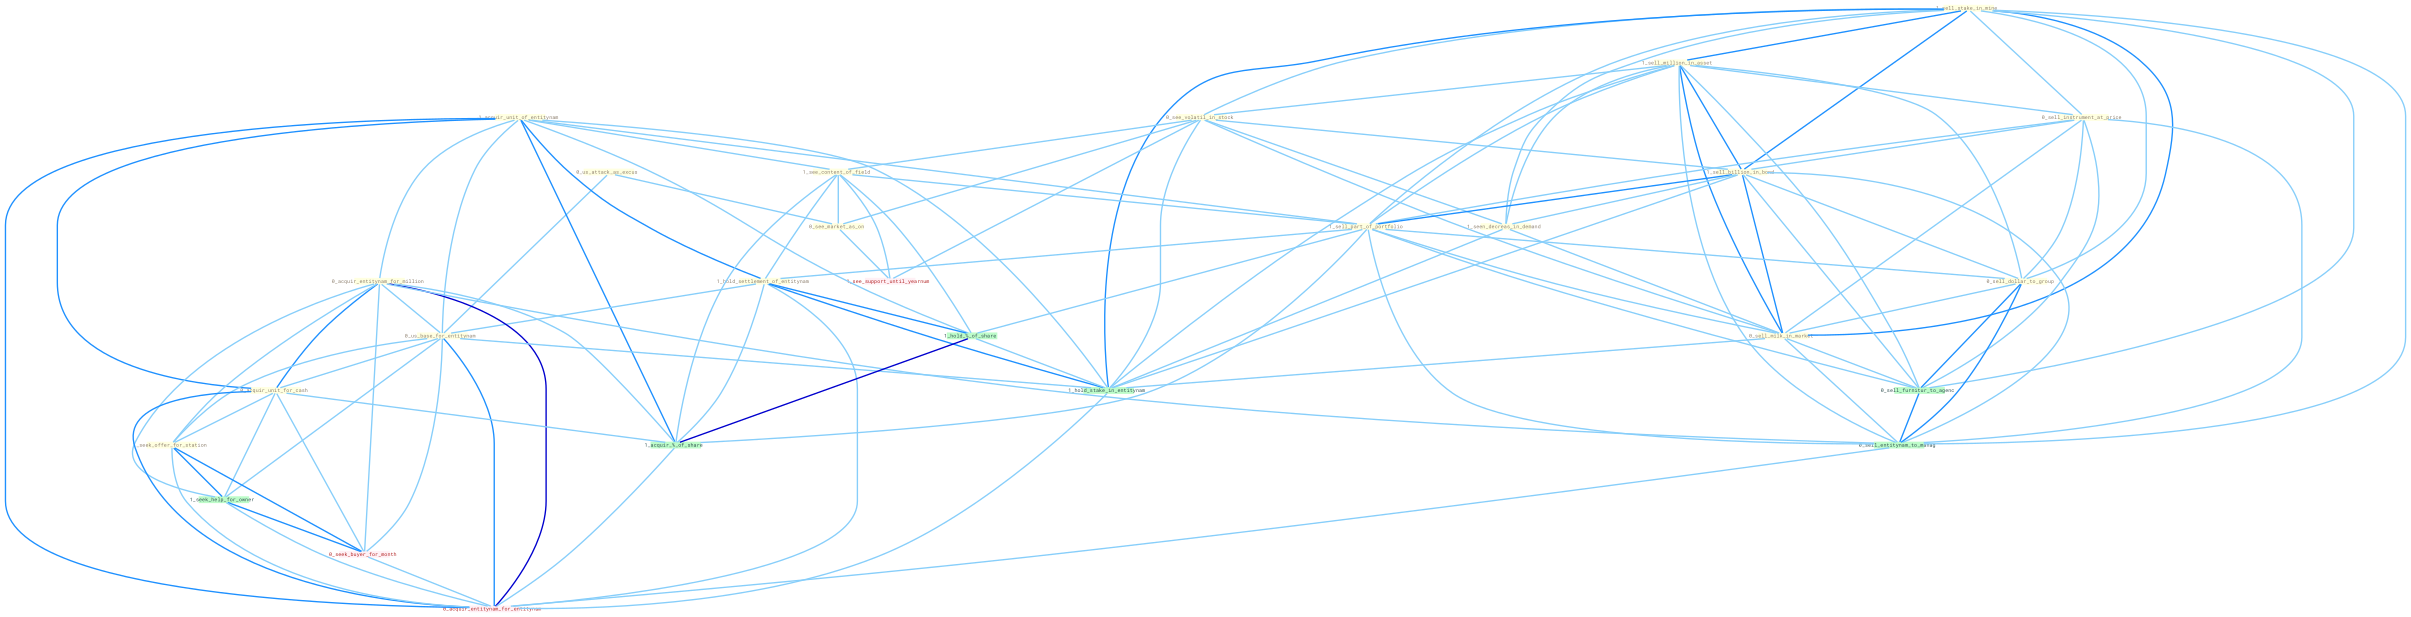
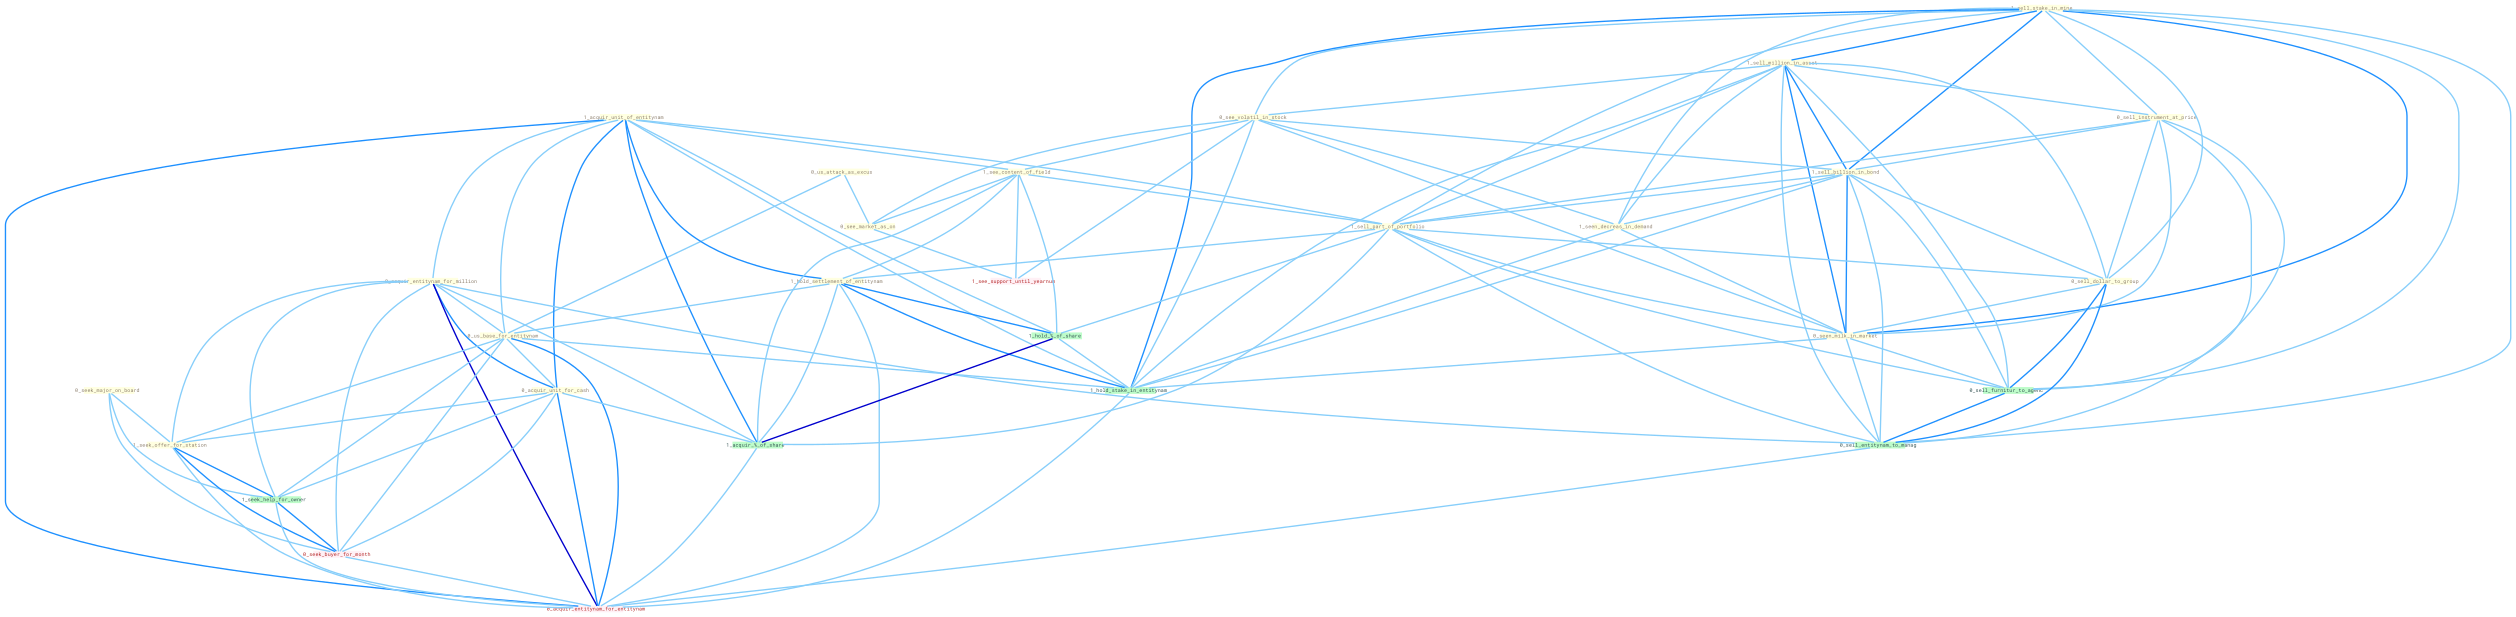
edge "1_sell_billion_in_bond" -- "1_sell_part_of_portfolio": color #1e90ff -> #87cefa
node "0_sell_milk_in_market": label "0_sell_milk_in_market" -> "0_seen_milk_in_market"
node "0_seek_major_on_board": added
